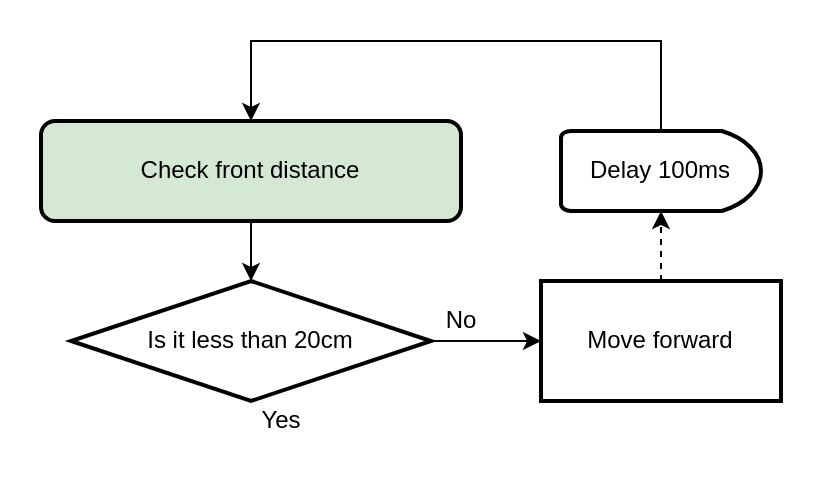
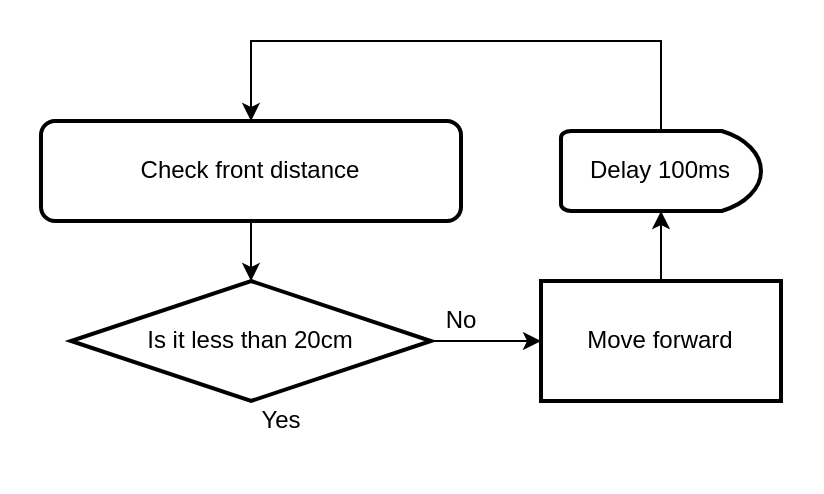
node "Check front distance": fillcolor #d5e8d4 -> #ffffff
edge "Move forward" -> "Delay 100ms": style dashed -> solid
